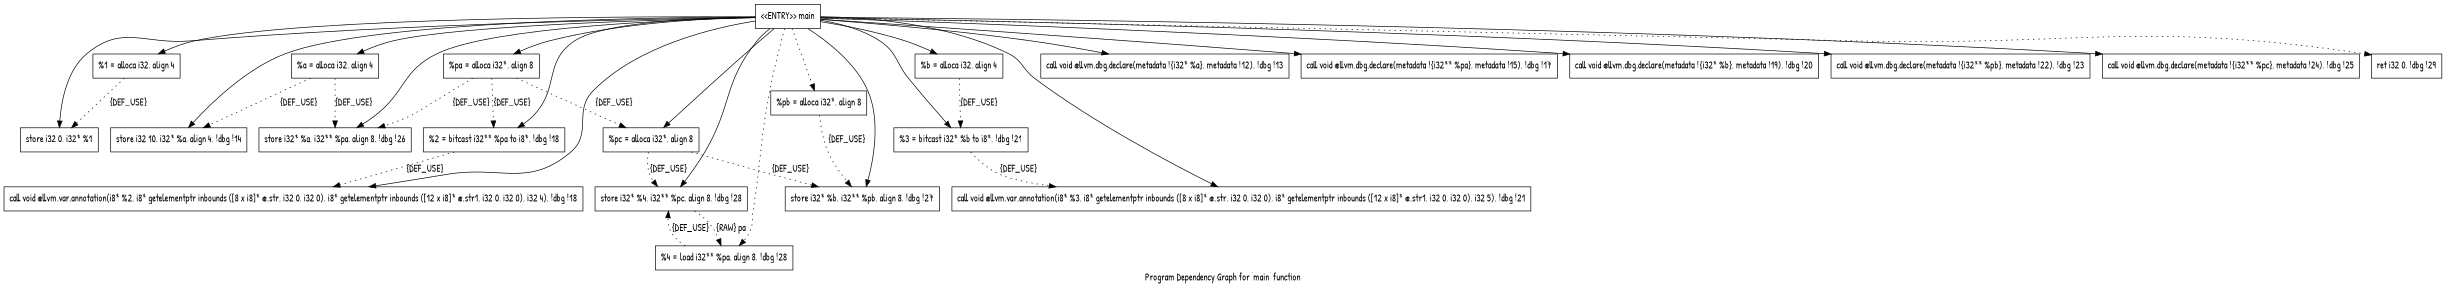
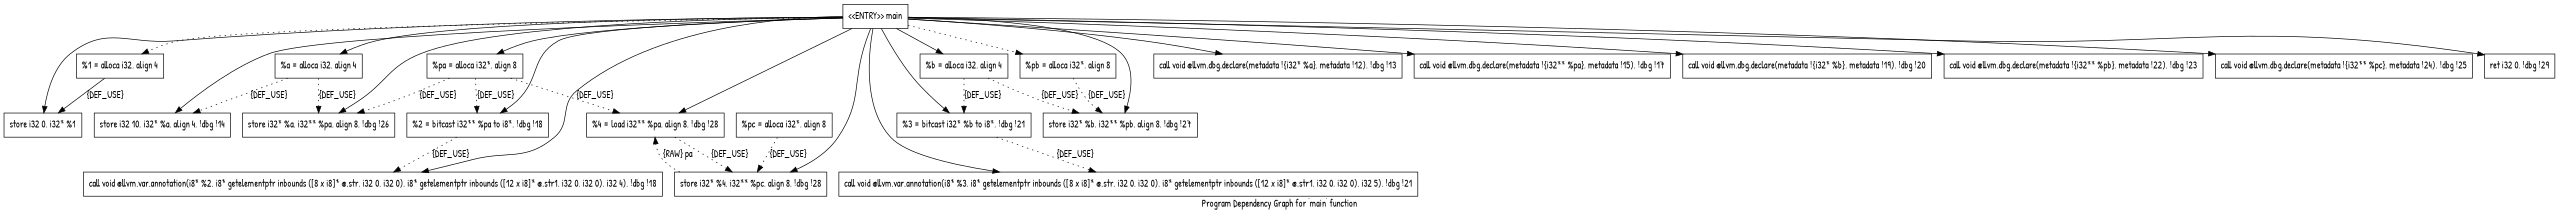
edge "<<ENTRY>> main" -> "%1 = alloca i32, align 4": style solid -> dotted
edge "<<ENTRY>> main" -> "ret i32 0, !dbg !29": style dotted -> solid
edge "<<ENTRY>> main" -> "%pc = alloca i32*, align 8": removed
edge "%1 = alloca i32, align 4" -> "store i32 0, i32* %1": style dotted -> solid
edge "%pa = alloca i32*, align 8" -> "%pc = alloca i32*, align 8": now "%pa = alloca i32*, align 8" -> "%4 = load i32** %pa, align 8, !dbg !28"
edge "<<ENTRY>> main" -> "%4 = load i32** %pa, align 8, !dbg !28": style dotted -> solid
edge "%pc = alloca i32*, align 8" -> "store i32* %b, i32** %pb, align 8, !dbg !27": now "%b = alloca i32, align 4" -> "store i32* %b, i32** %pb, align 8, !dbg !27"
